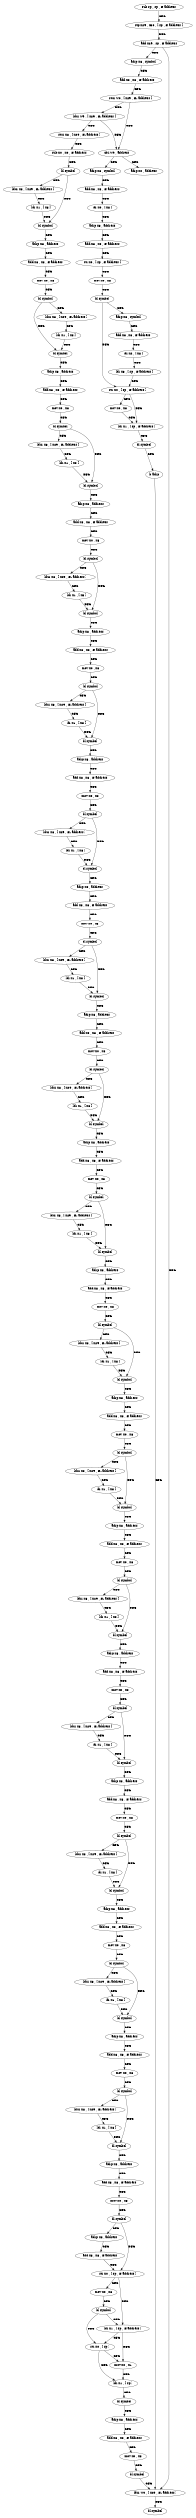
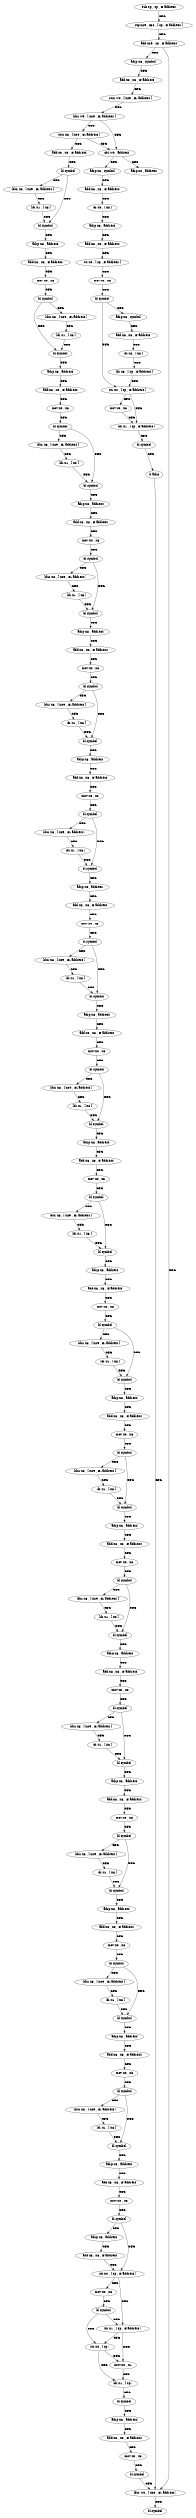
edge "stp x29 , x30 , [ sp , # address ]" -> "add x29 , sp , # address": label "DFG" -> "CFG"
edge "stur w0 , [ x29 , #- address ]" -> "cbz w9 , address": now "stur x8 , [ x29 , #- address ]" -> "cbz w9 , address"
node "sub x0 , x0 , # address": label "sub x0 , x0 , # address" -> "add x0 , x0 , # address"
edge "str x0 , [ sp ]" -> "mov x0 , x1": label "CFG" -> "DFG"
